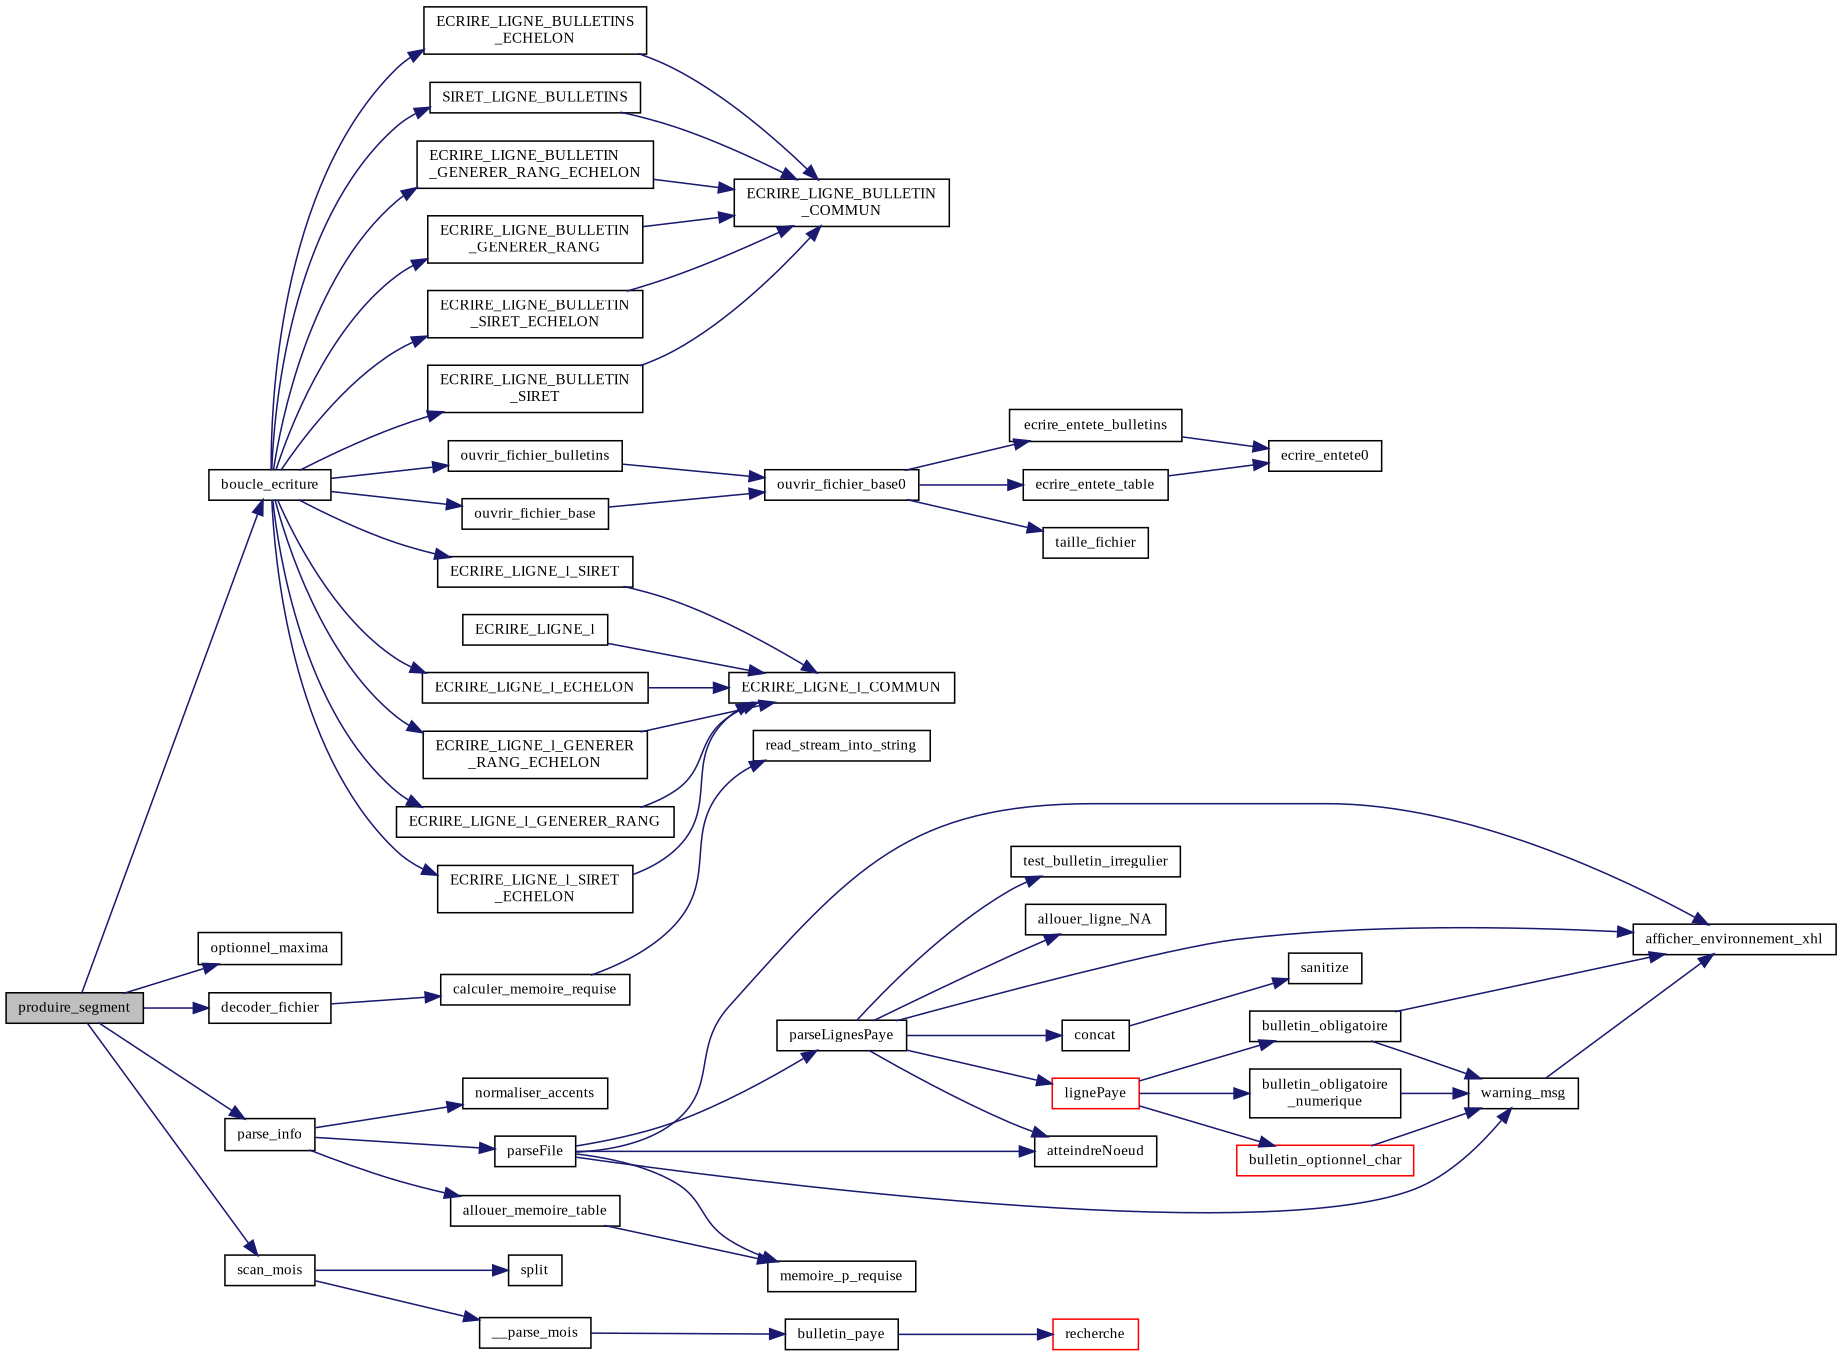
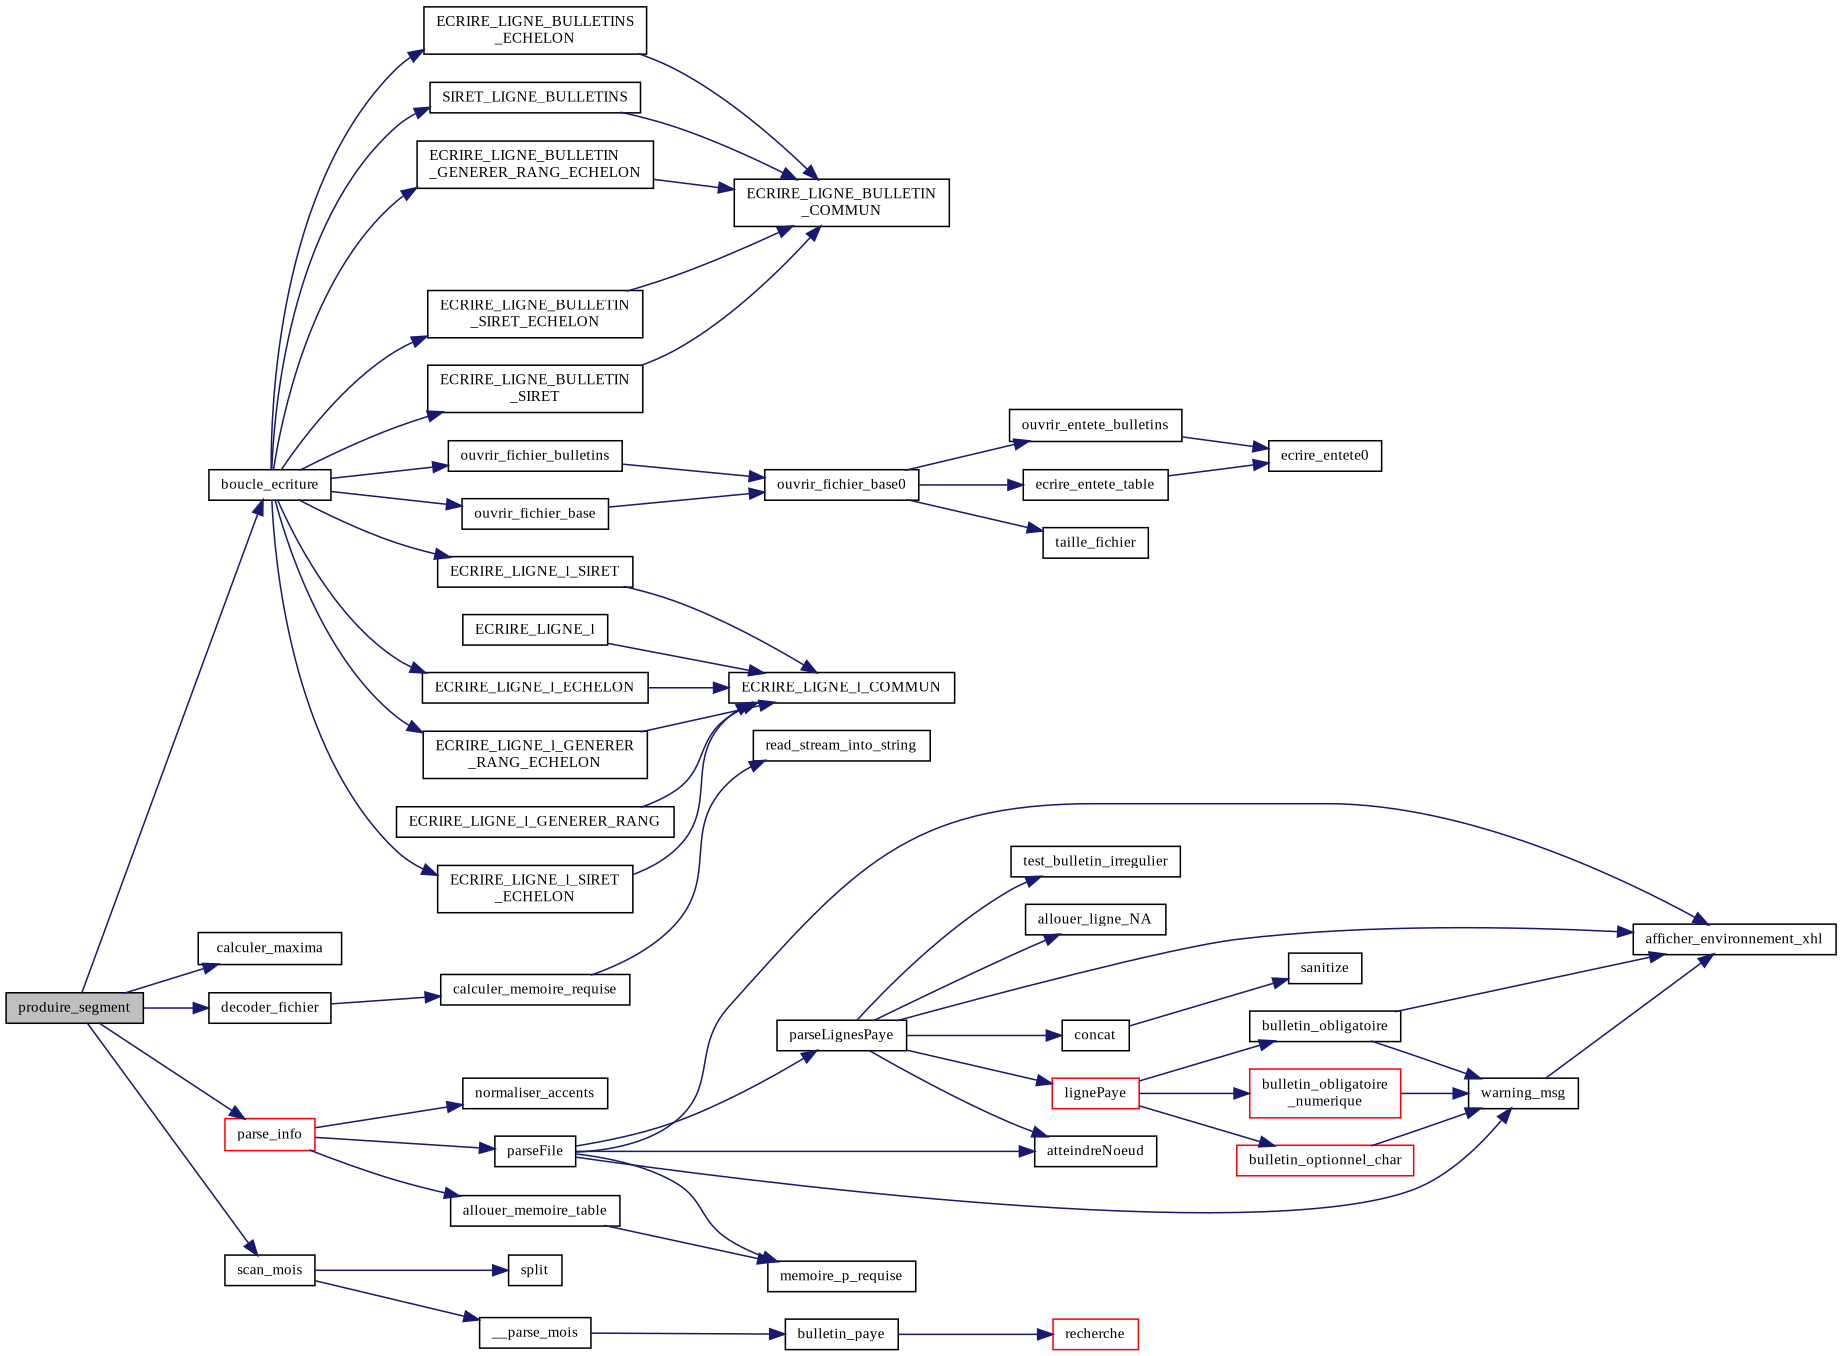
node "ECRIRE_LIGNE_BULLETIN _GENERER_RANG": removed
node "ecrire_entete_bulletins": label "ecrire_entete_bulletins" -> "ouvrir_entete_bulletins"
edge "boucle_ecriture" -> "ECRIRE_LIGNE_l_GENERER_RANG": removed
node "optionnel_maxima": label "optionnel_maxima" -> "calculer_maxima"
node "bulletin_obligatoire _numerique": color black -> red
node "parse_info": color black -> red
